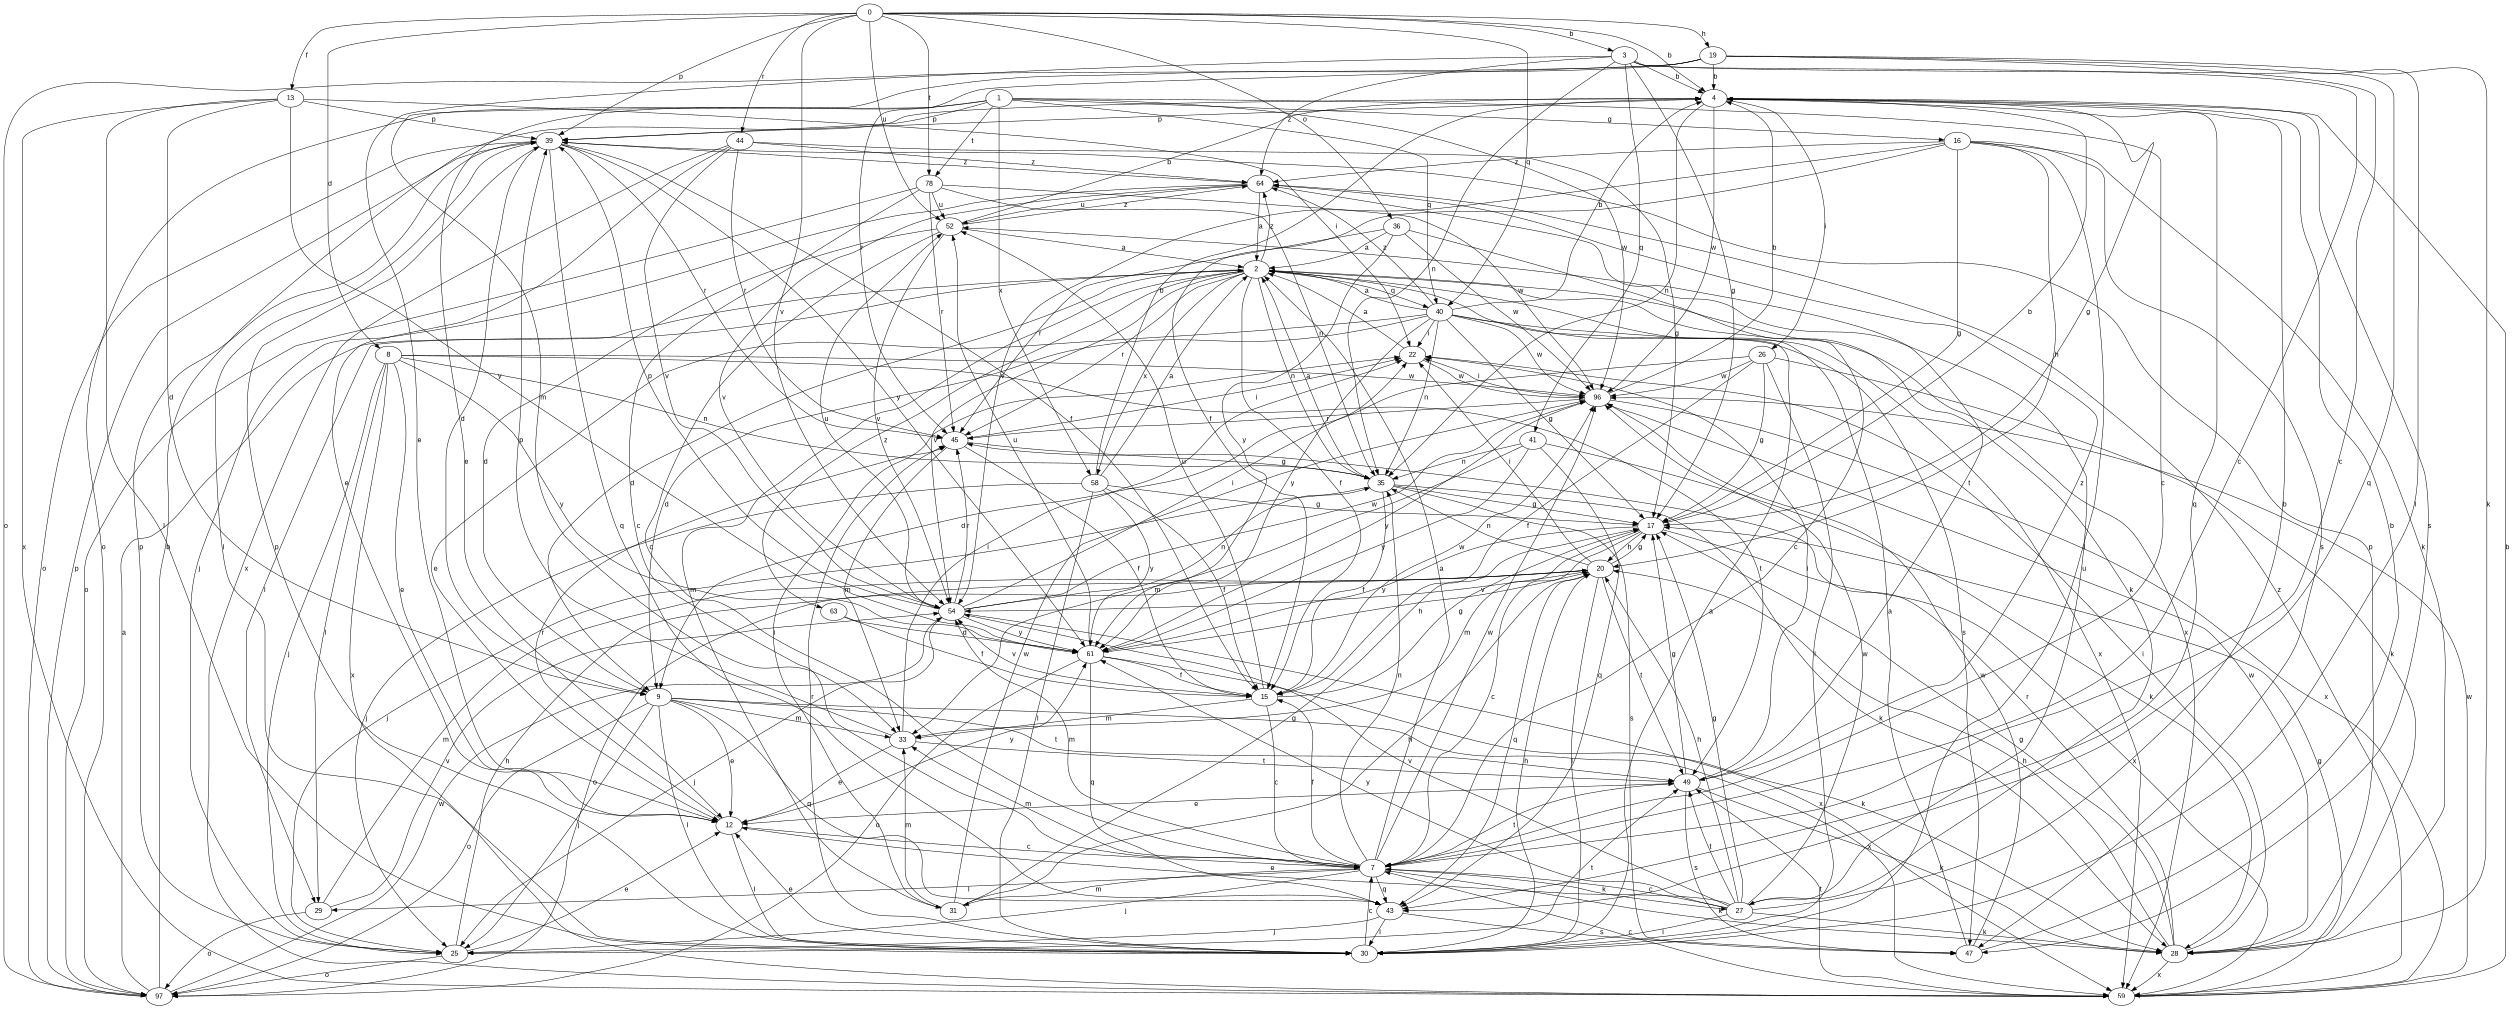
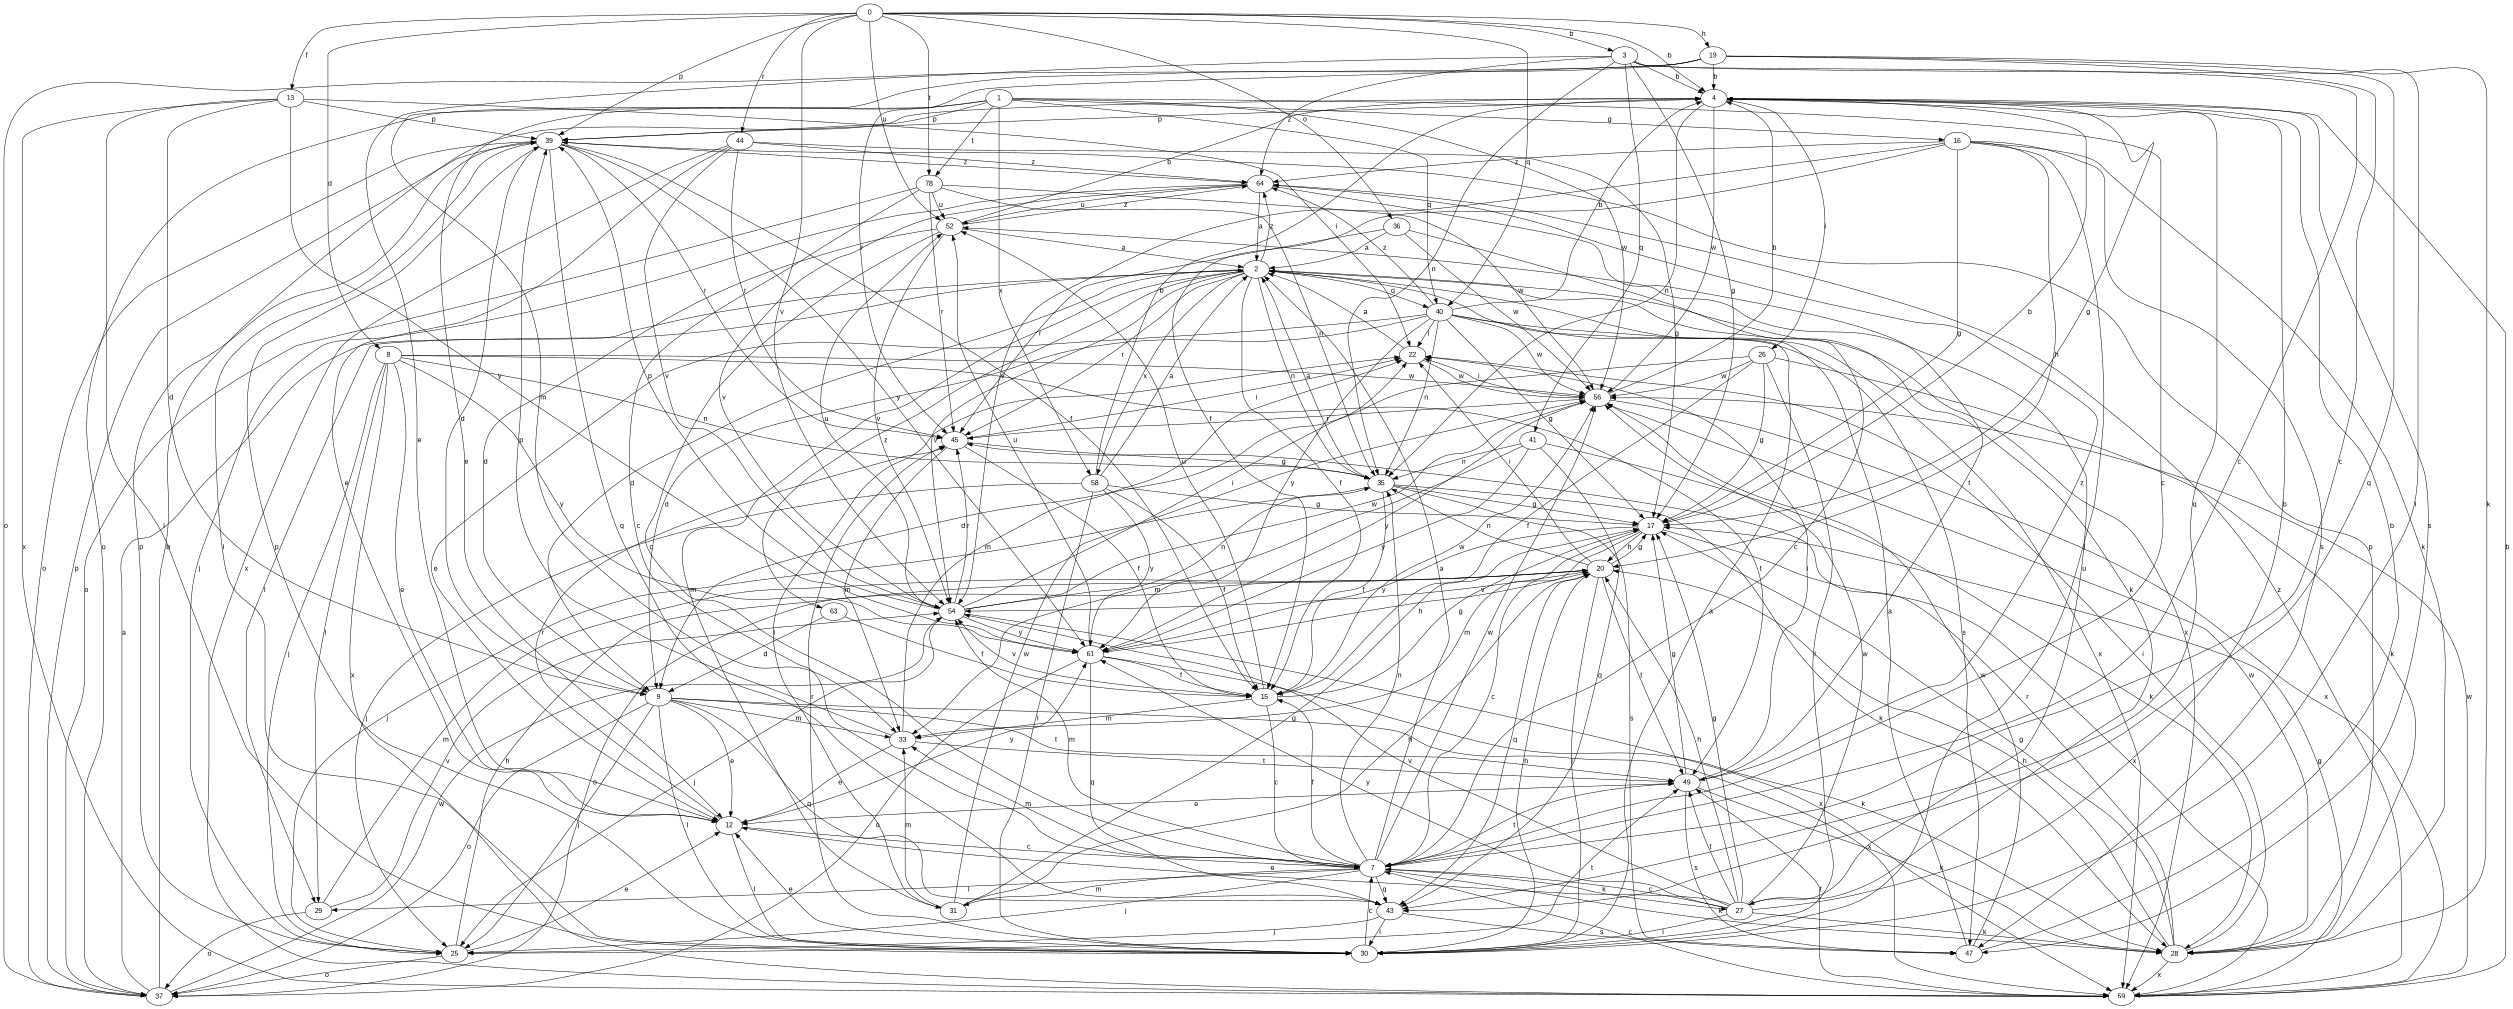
edge "40" -> "2": removed, label "a"
node "96": label "96" -> "56"
edge "36" -> "61": removed, label "y"
edge "33" -> "22": label "i" -> "m"
edge "63" -> "61": now "63" -> "9"
node "97": label "97" -> "37"
